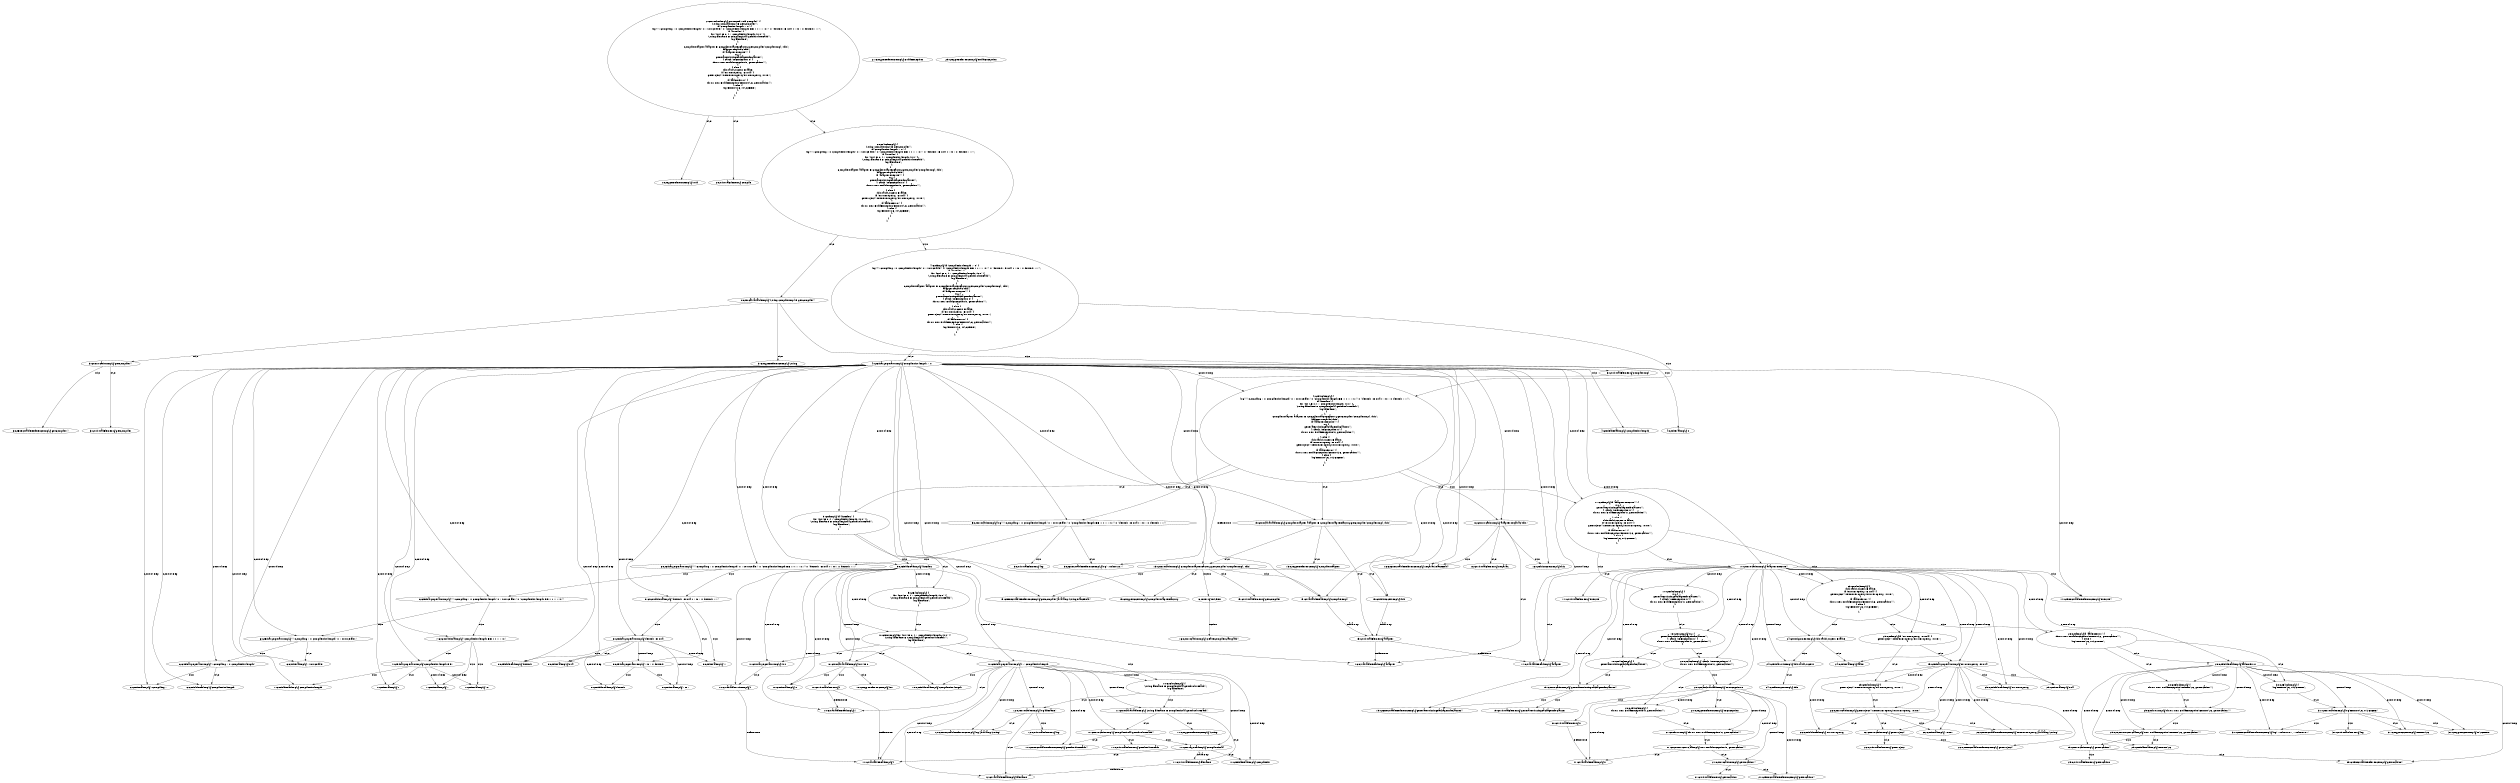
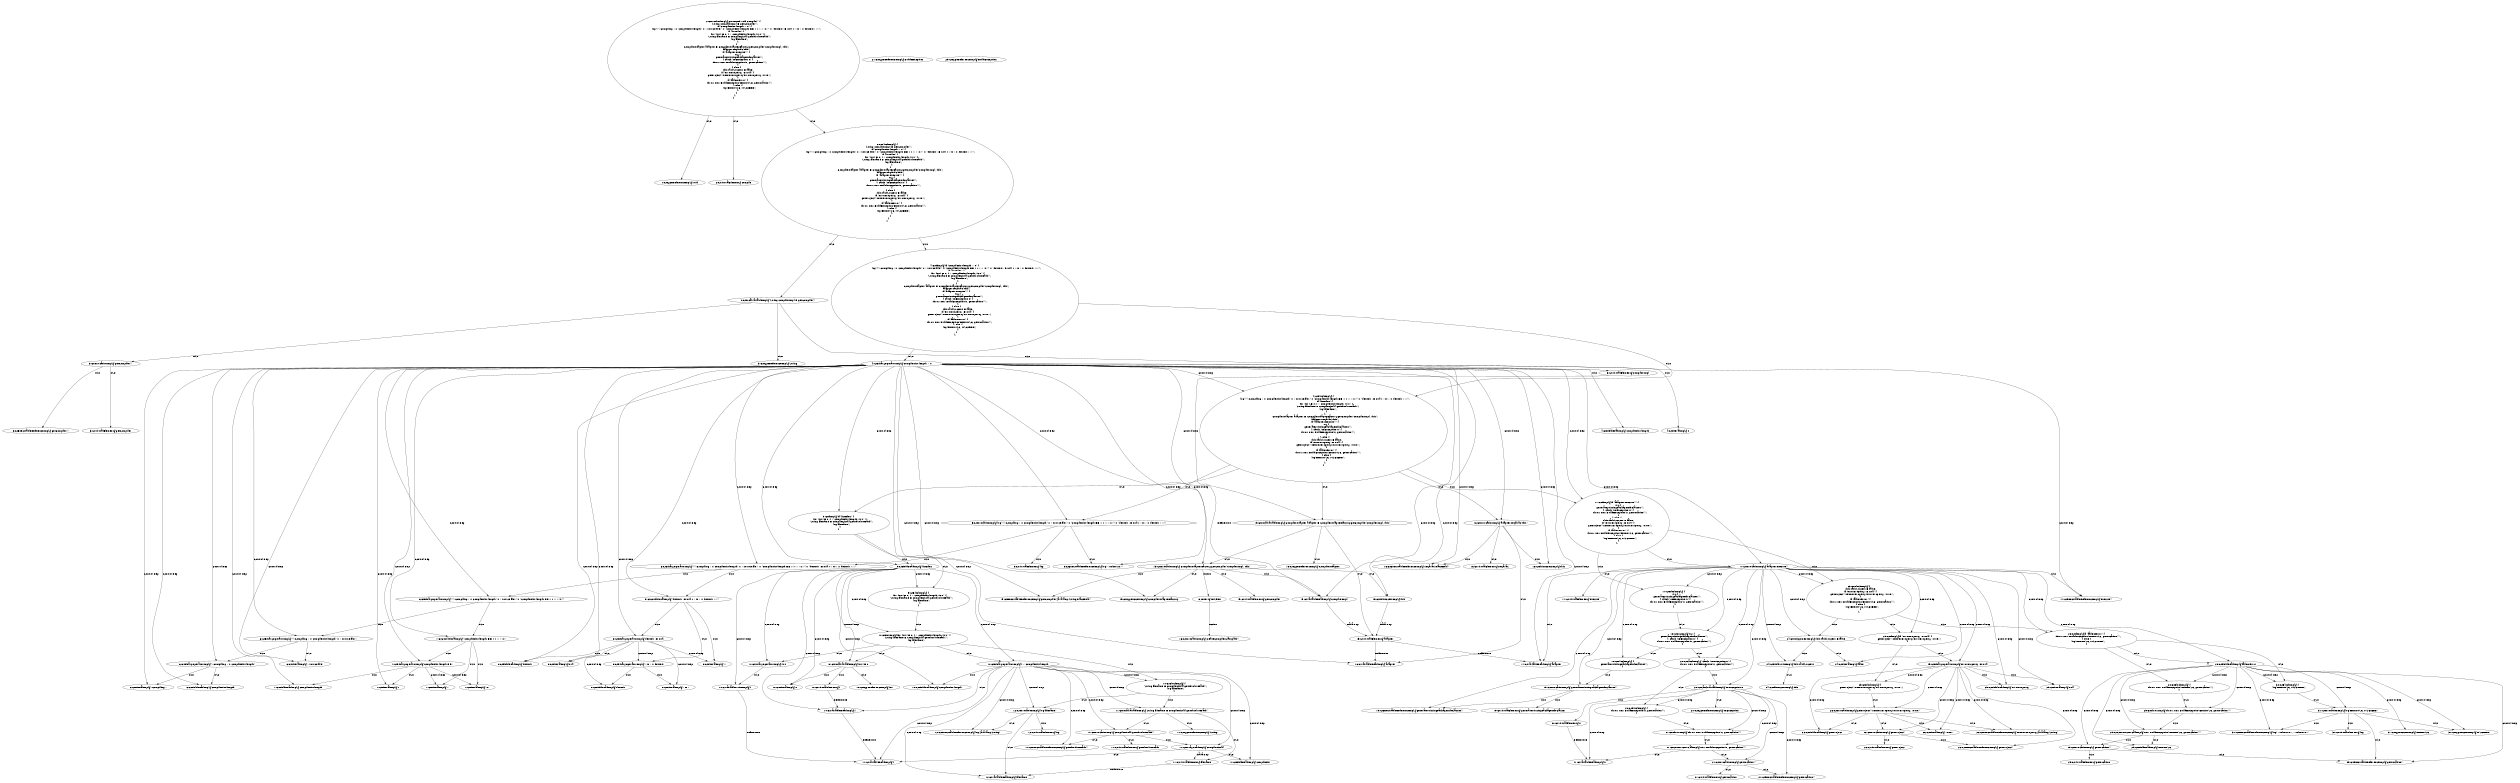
edge "10:CtVirtualElement@i" -> "11:CtVariableReadImpl@i": now "10:CtVariableReadImpl@i" -> "11:CtVariableReadImpl@i"
edge "31:CtInvocationImpl@log(FAIL_MSG, MSG_ERR)" -> "31:CtTypeAccessImpl@FAIL_MSG": now "31:CtInvocationImpl@log(FAIL_MSG, MSG_ERR)" -> "29:CtExecutableReferenceImpl@getLocation()"
node "26:CtFieldReadImpl@errorProperty": label "26:CtFieldReadImpl@errorProperty" -> "26:CtFieldReadImpl@getProject"
